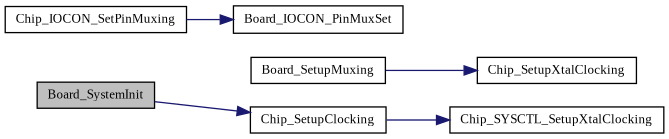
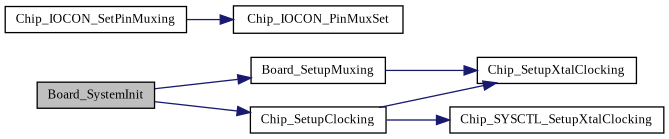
node "Board_IOCON_PinMuxSet": label "Board_IOCON_PinMuxSet" -> "Chip_IOCON_PinMuxSet"
edge "Board_SystemInit" -> "Board_SetupMuxing": added
edge "Chip_SetupClocking" -> "Chip_SetupXtalClocking": added
